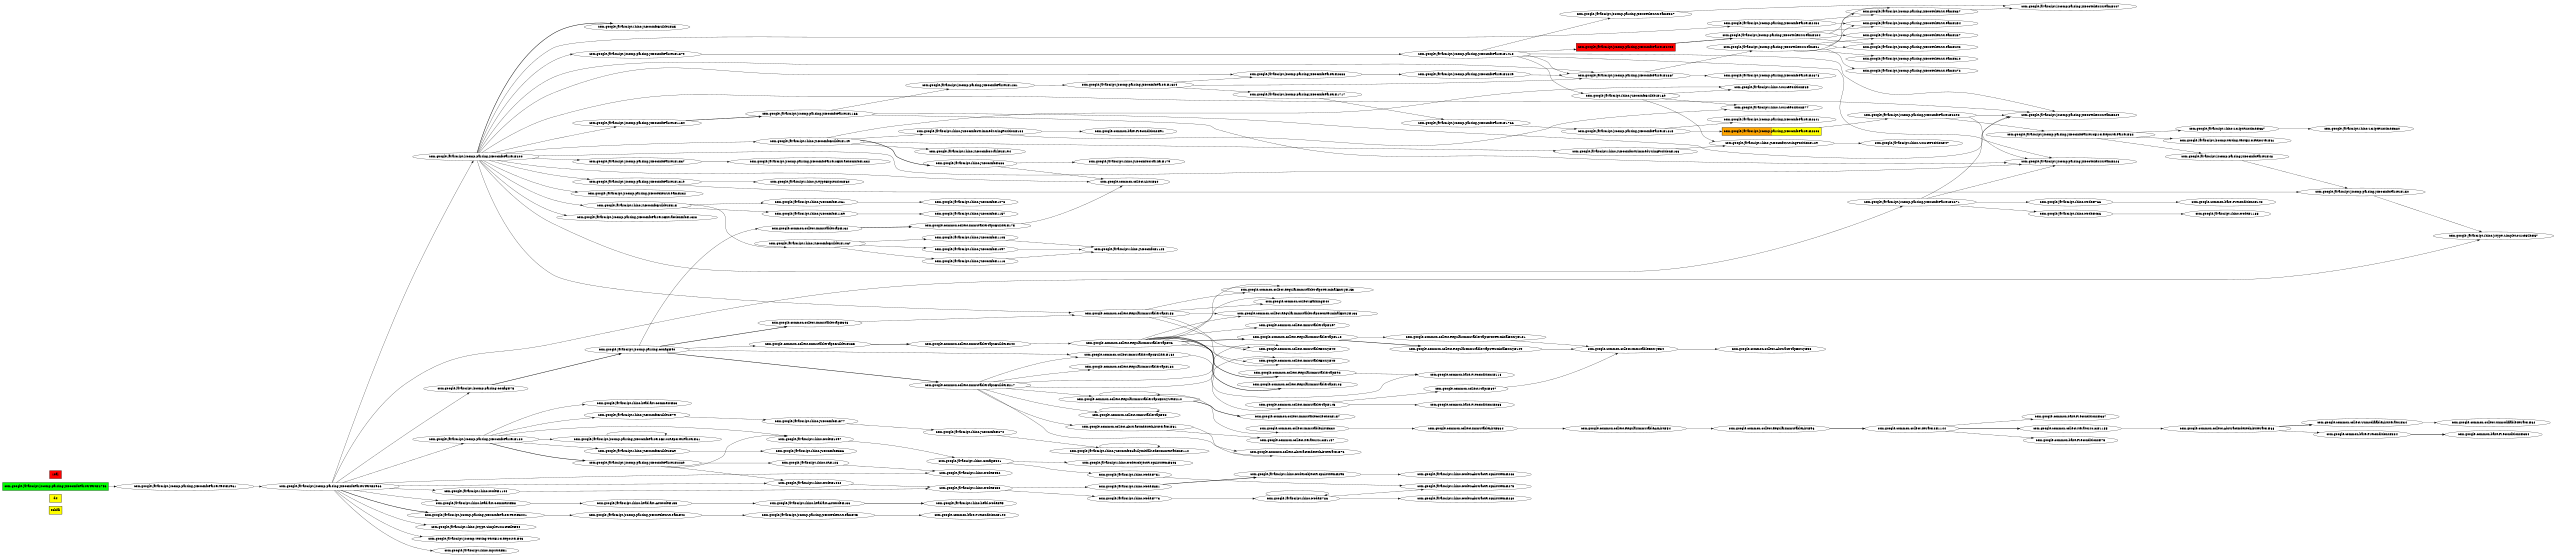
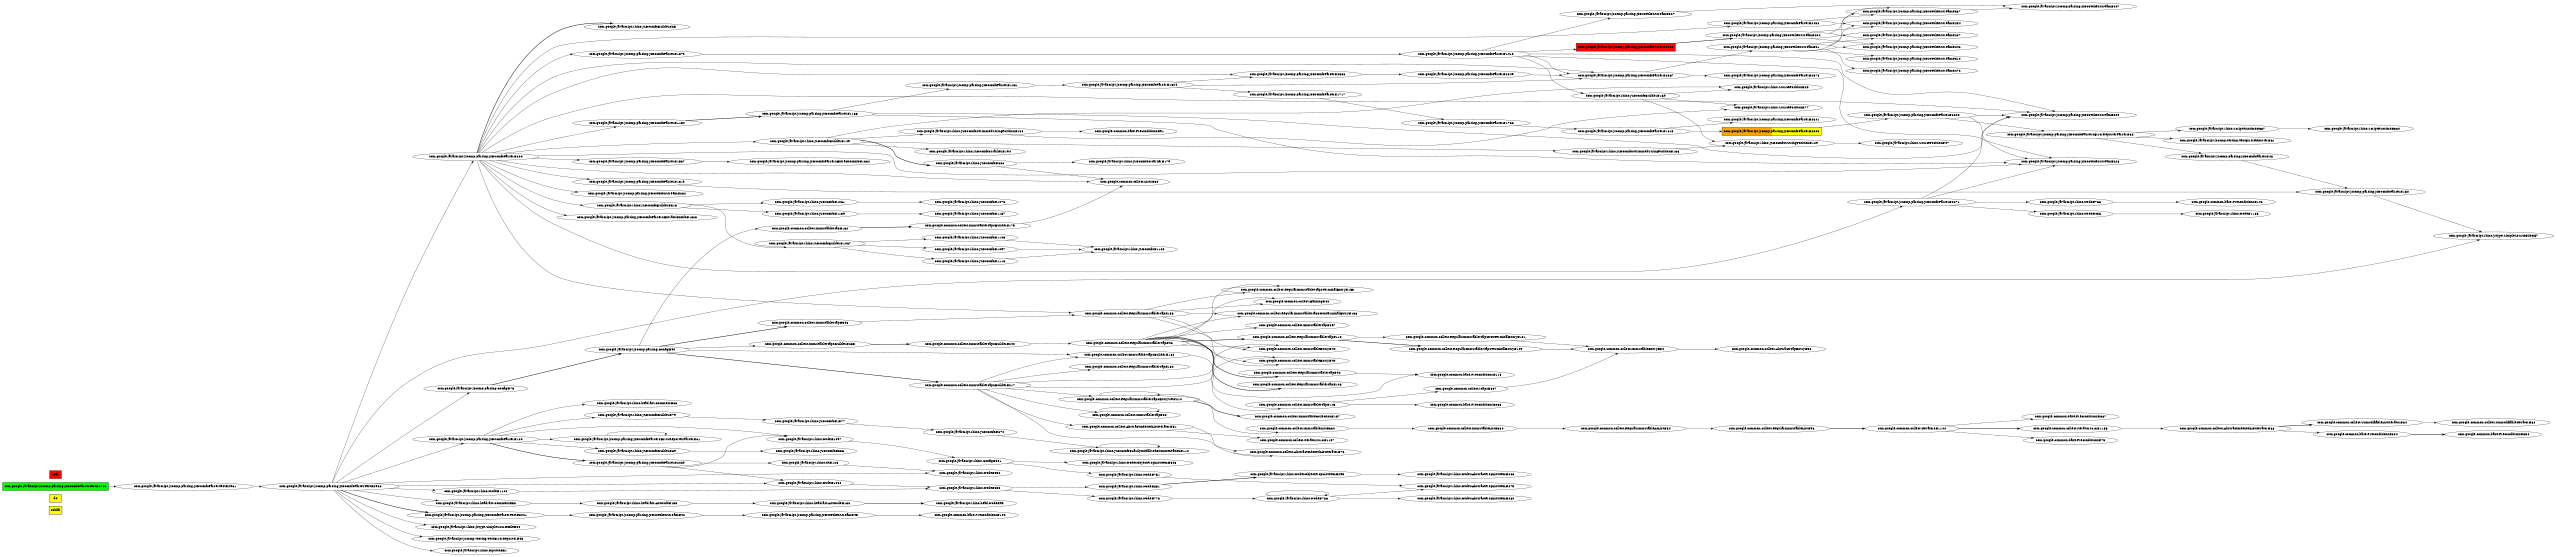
node "com.google.javascript.rhino.JSTypeExpression#64": removed
